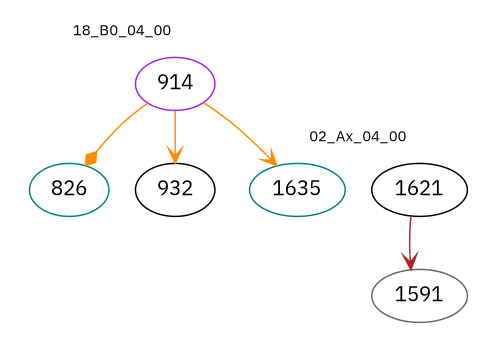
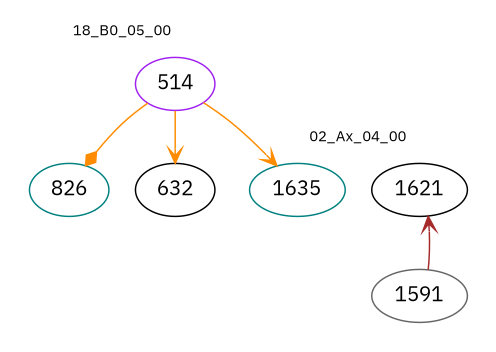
cluster "18_B0_04_00": label "18_B0_04_00" -> "18_B0_05_00"
node "914": label "914" -> "514"
node "932": label "932" -> "632"
edge "1621" -> "1591": reversed
